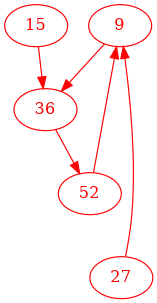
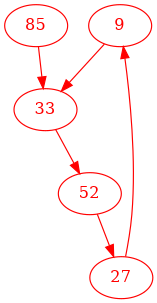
node "15": label "15" -> "85"
node "36": label "36" -> "33"
edge "52" -> "9": now "52" -> "27"
